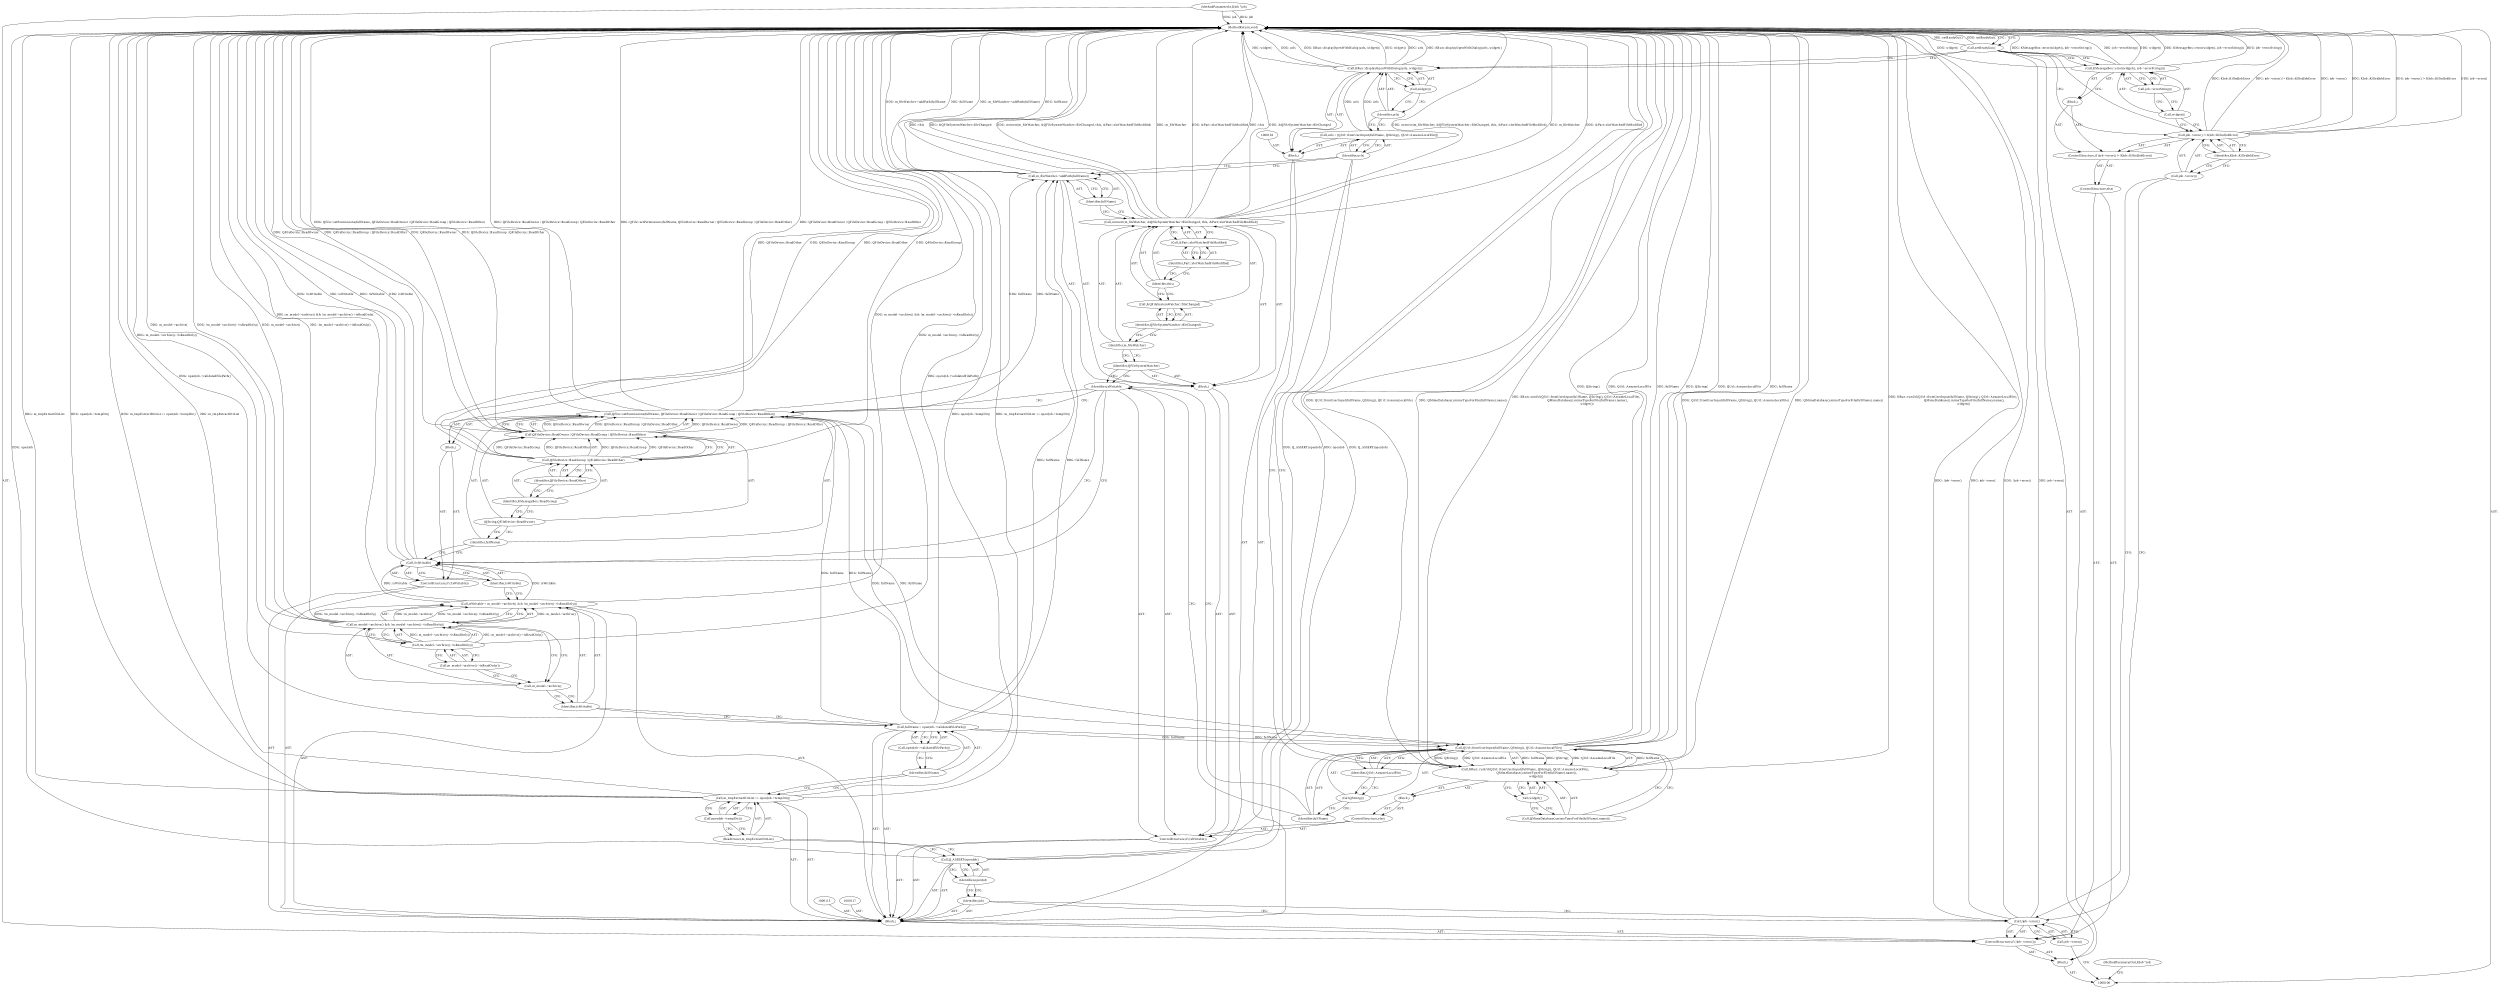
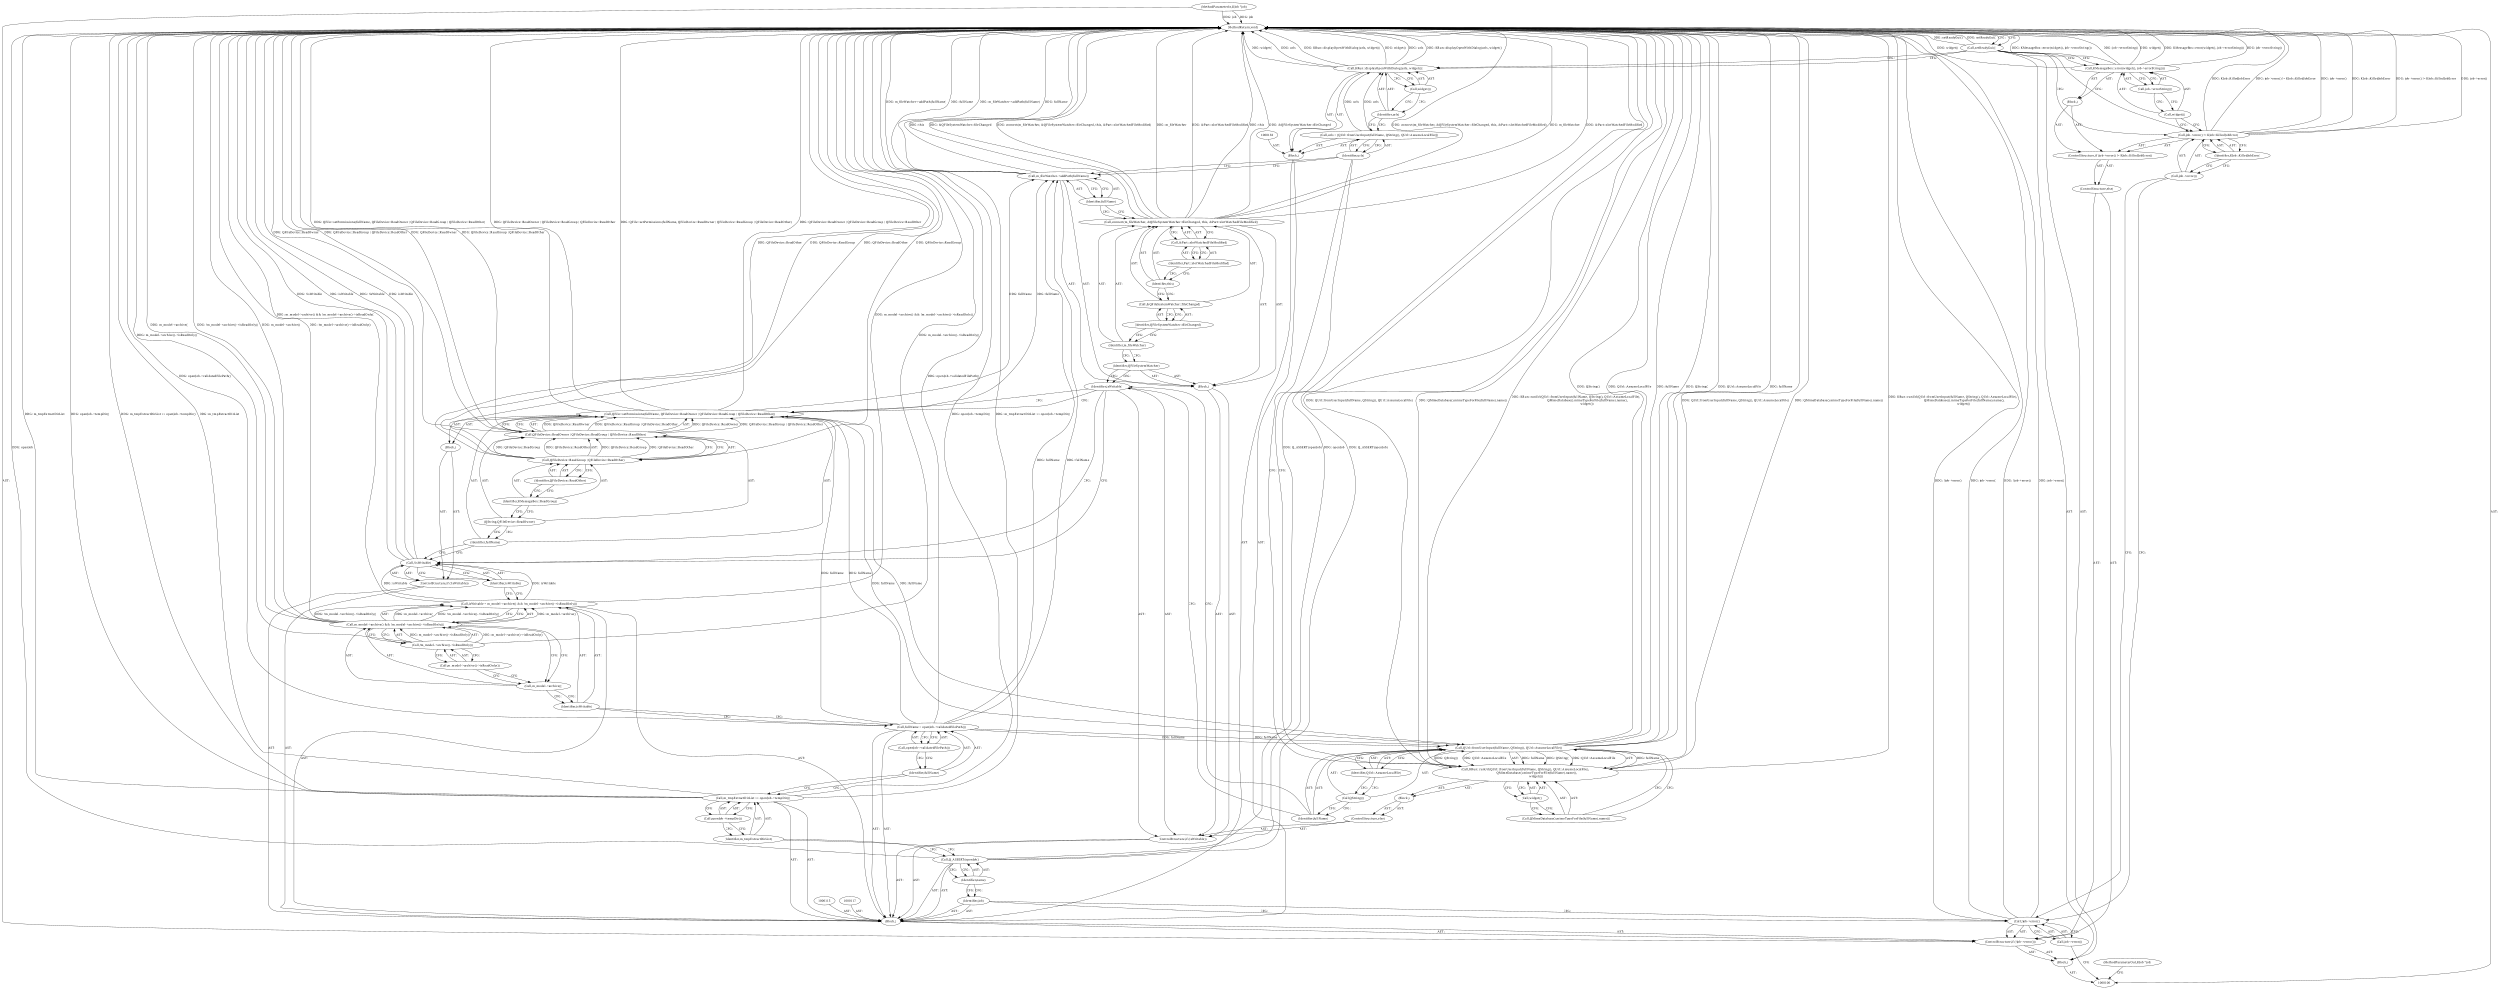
node "(ReadOwner,m_tmpExtractDirList)": label "(ReadOwner,m_tmpExtractDirList)" -> "(Identifier,m_tmpExtractDirList)"
node "(Identifier,openJob)": label "(Identifier,openJob)" -> "(Identifier,name)"
